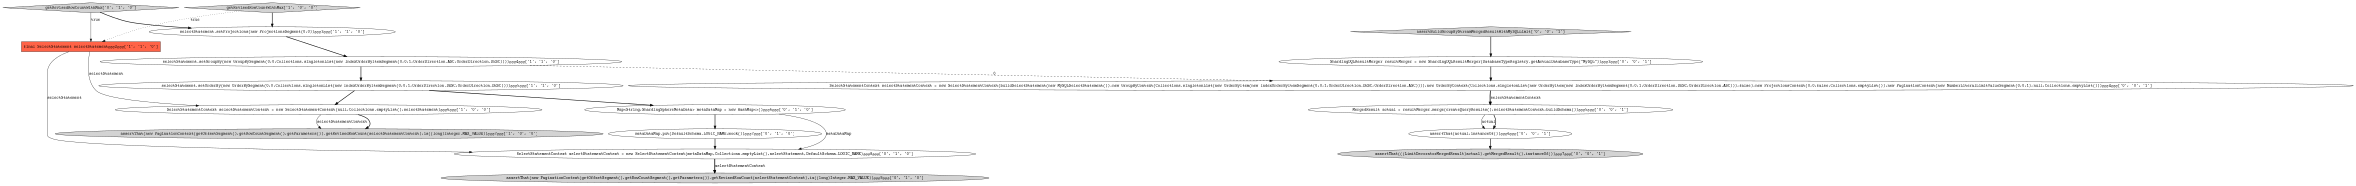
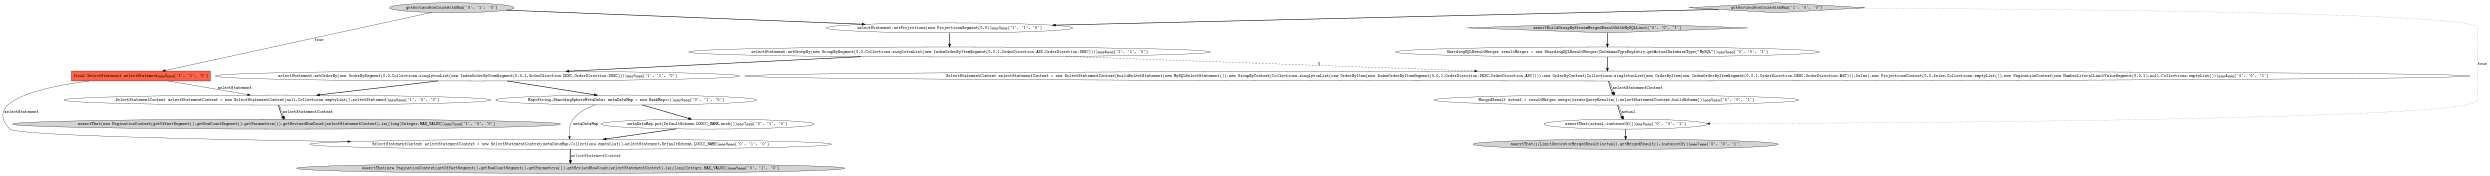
node "getRevisedRowCountWithMax['0', '1', '0']": shape diamond -> ellipse
edge "getRevisedRowCountWithMax['1', '0', '0']" -> "final SelectStatement selectStatement@@@2@@@['1', '1', '0']": now "getRevisedRowCountWithMax['1', '0', '0']" -> "assertThat(actual,instanceOf())@@@6@@@['0', '0', '1']"
